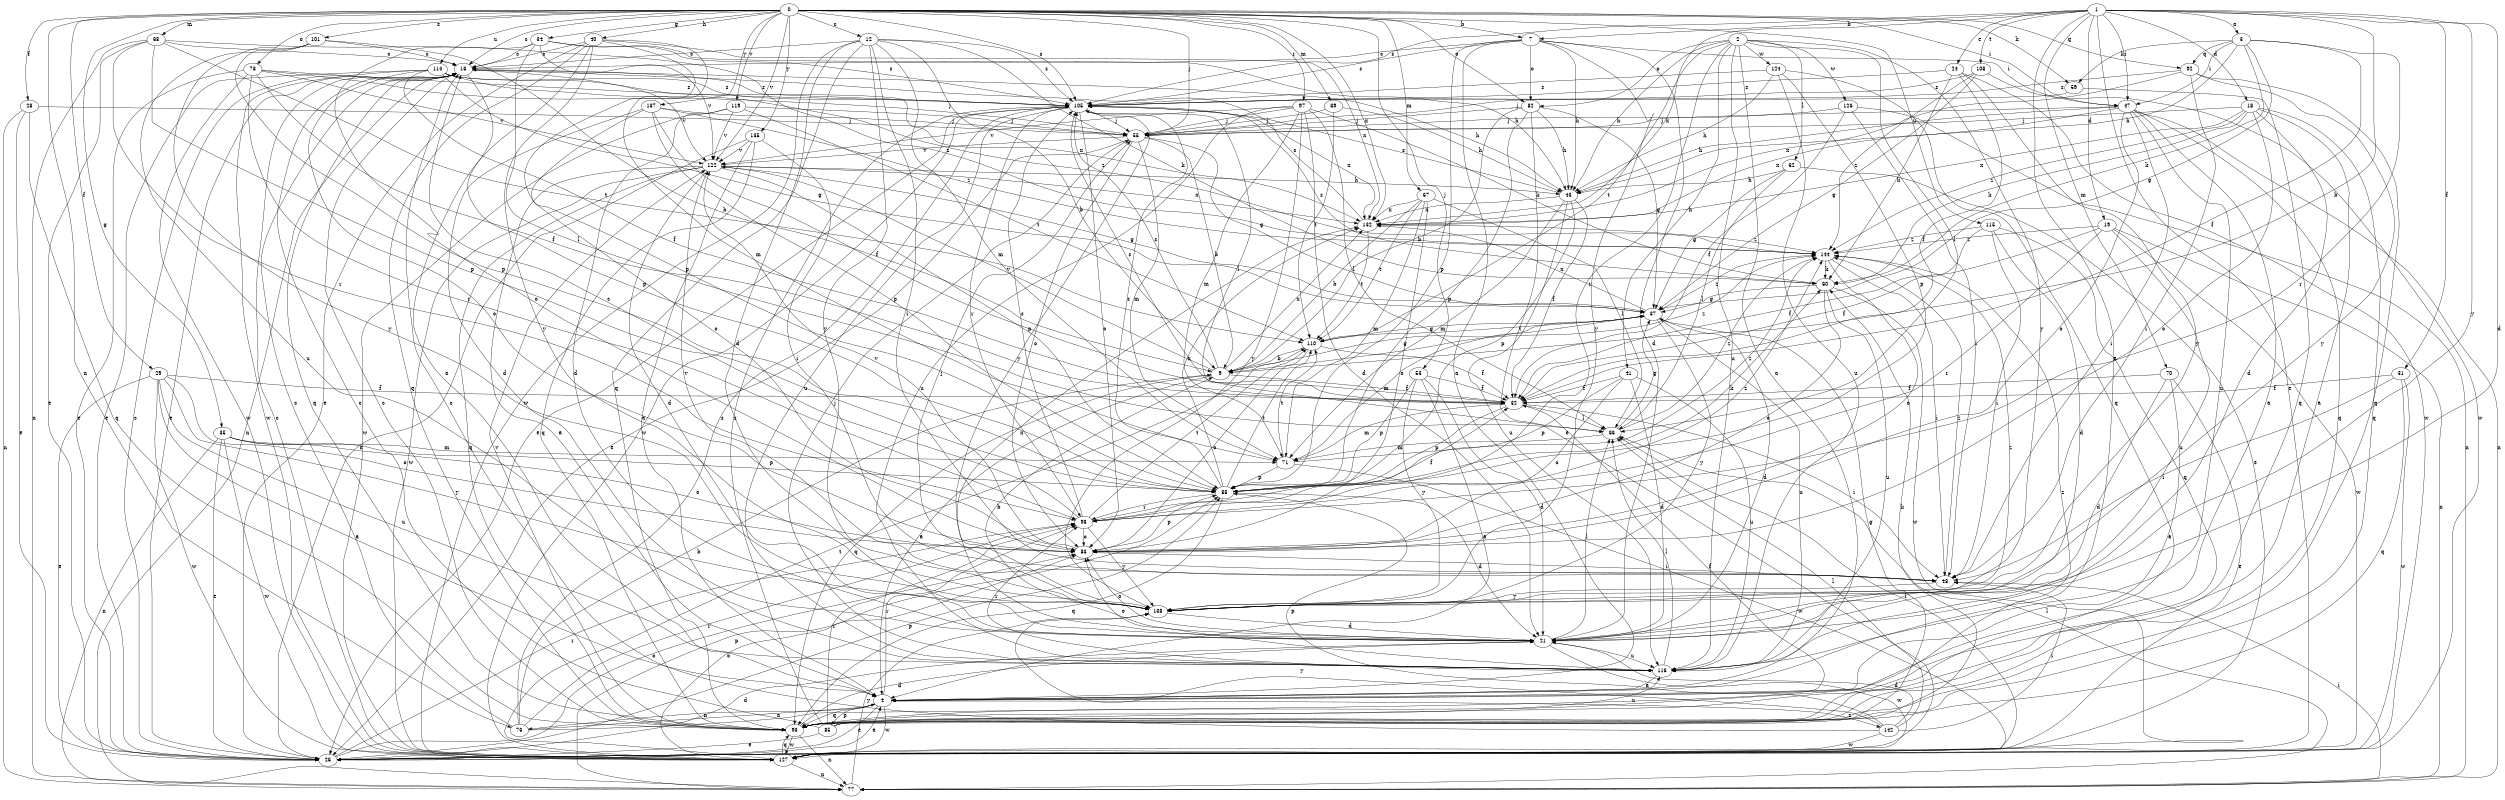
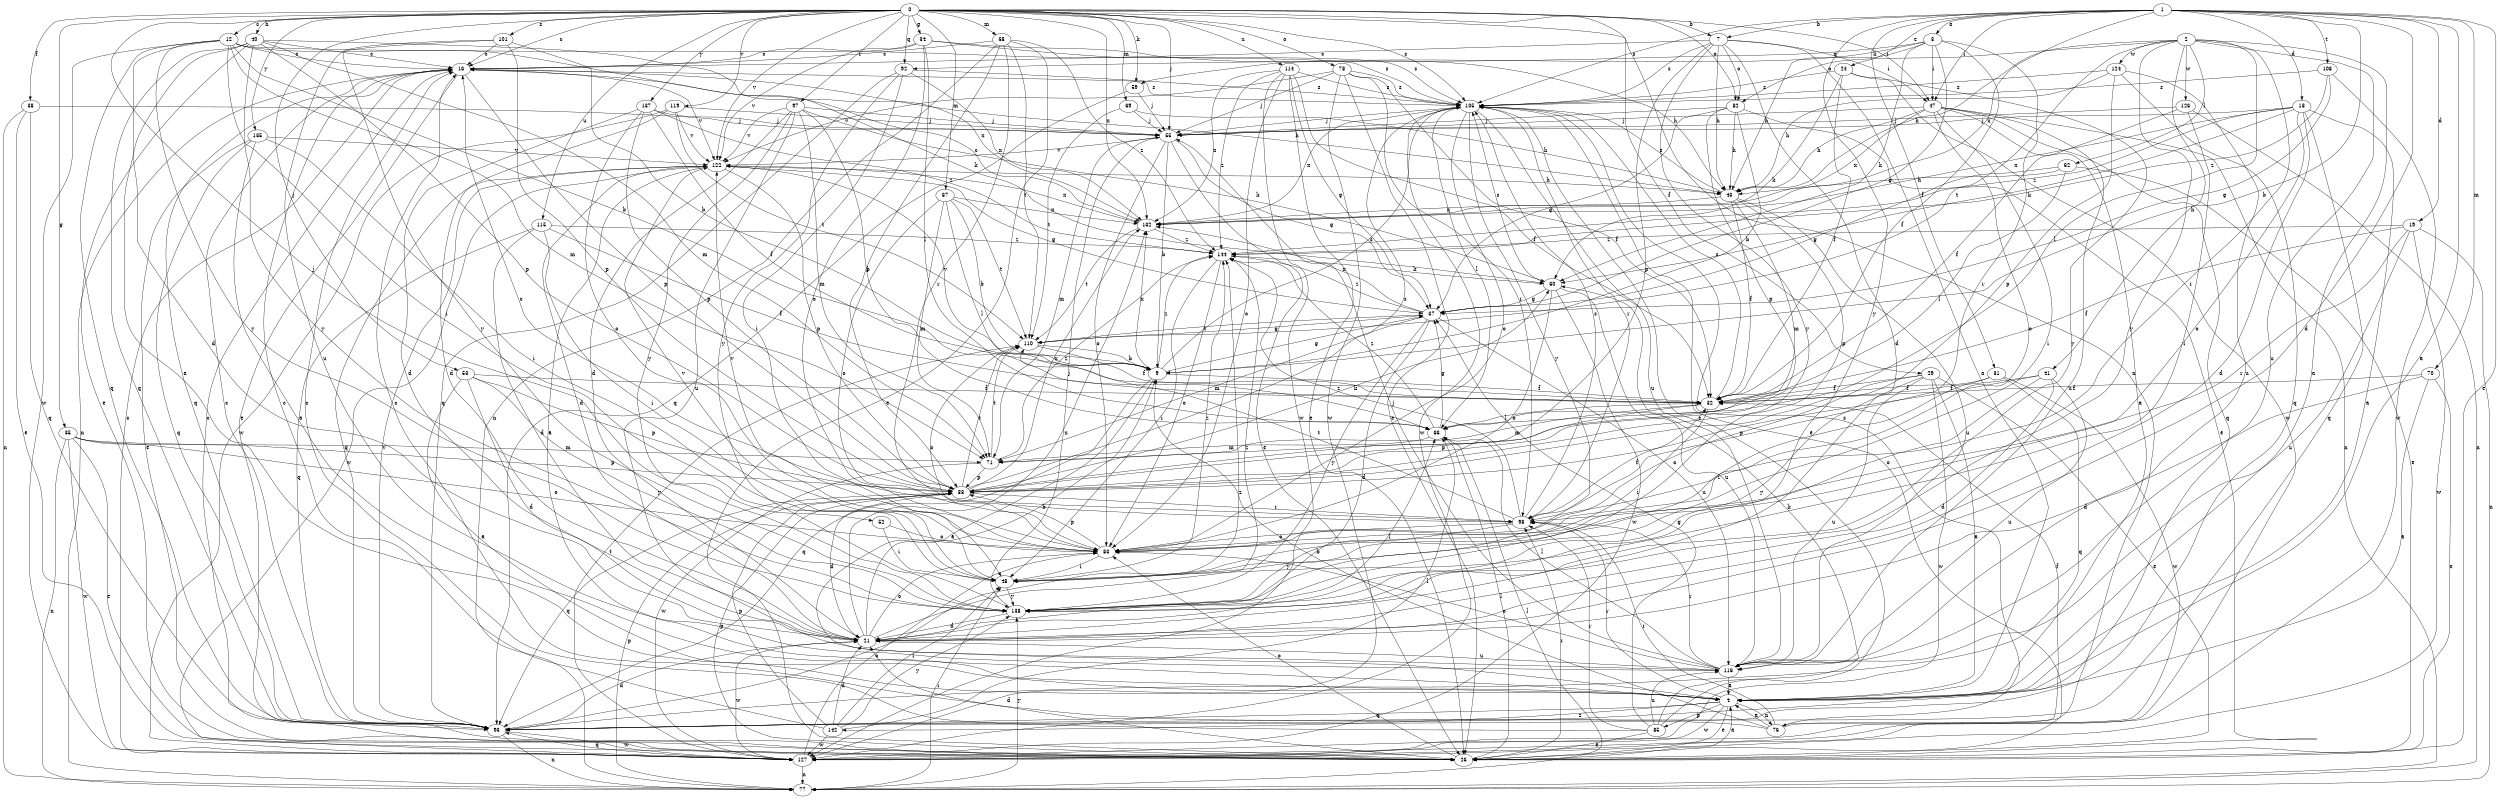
node "28": label "28" -> "38"
node "52": added
